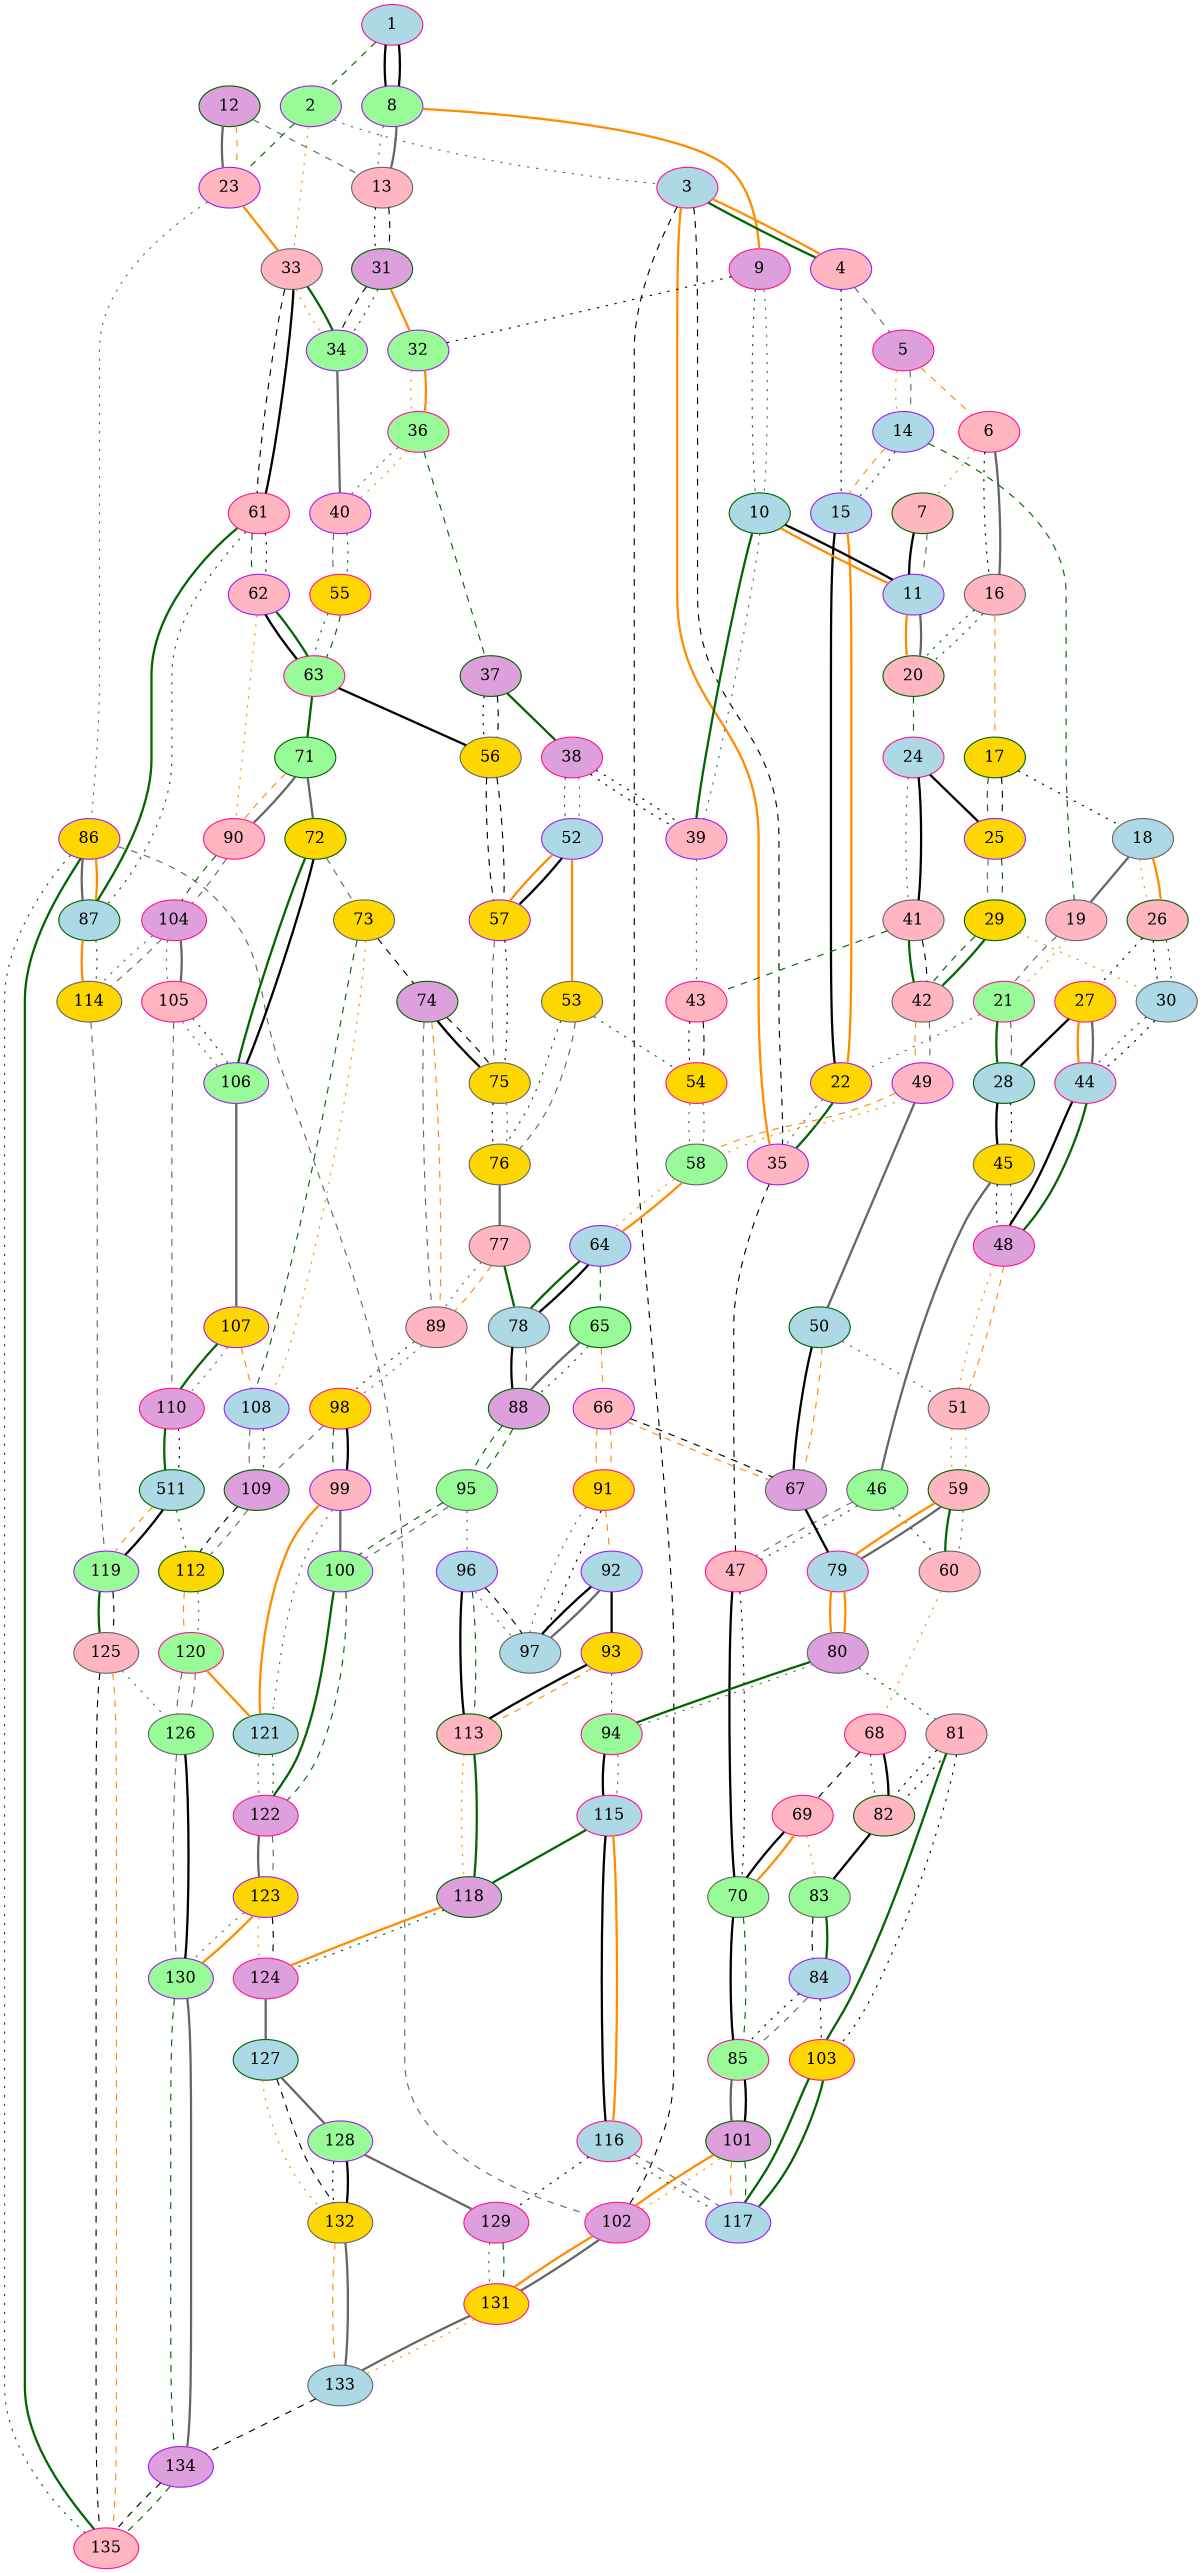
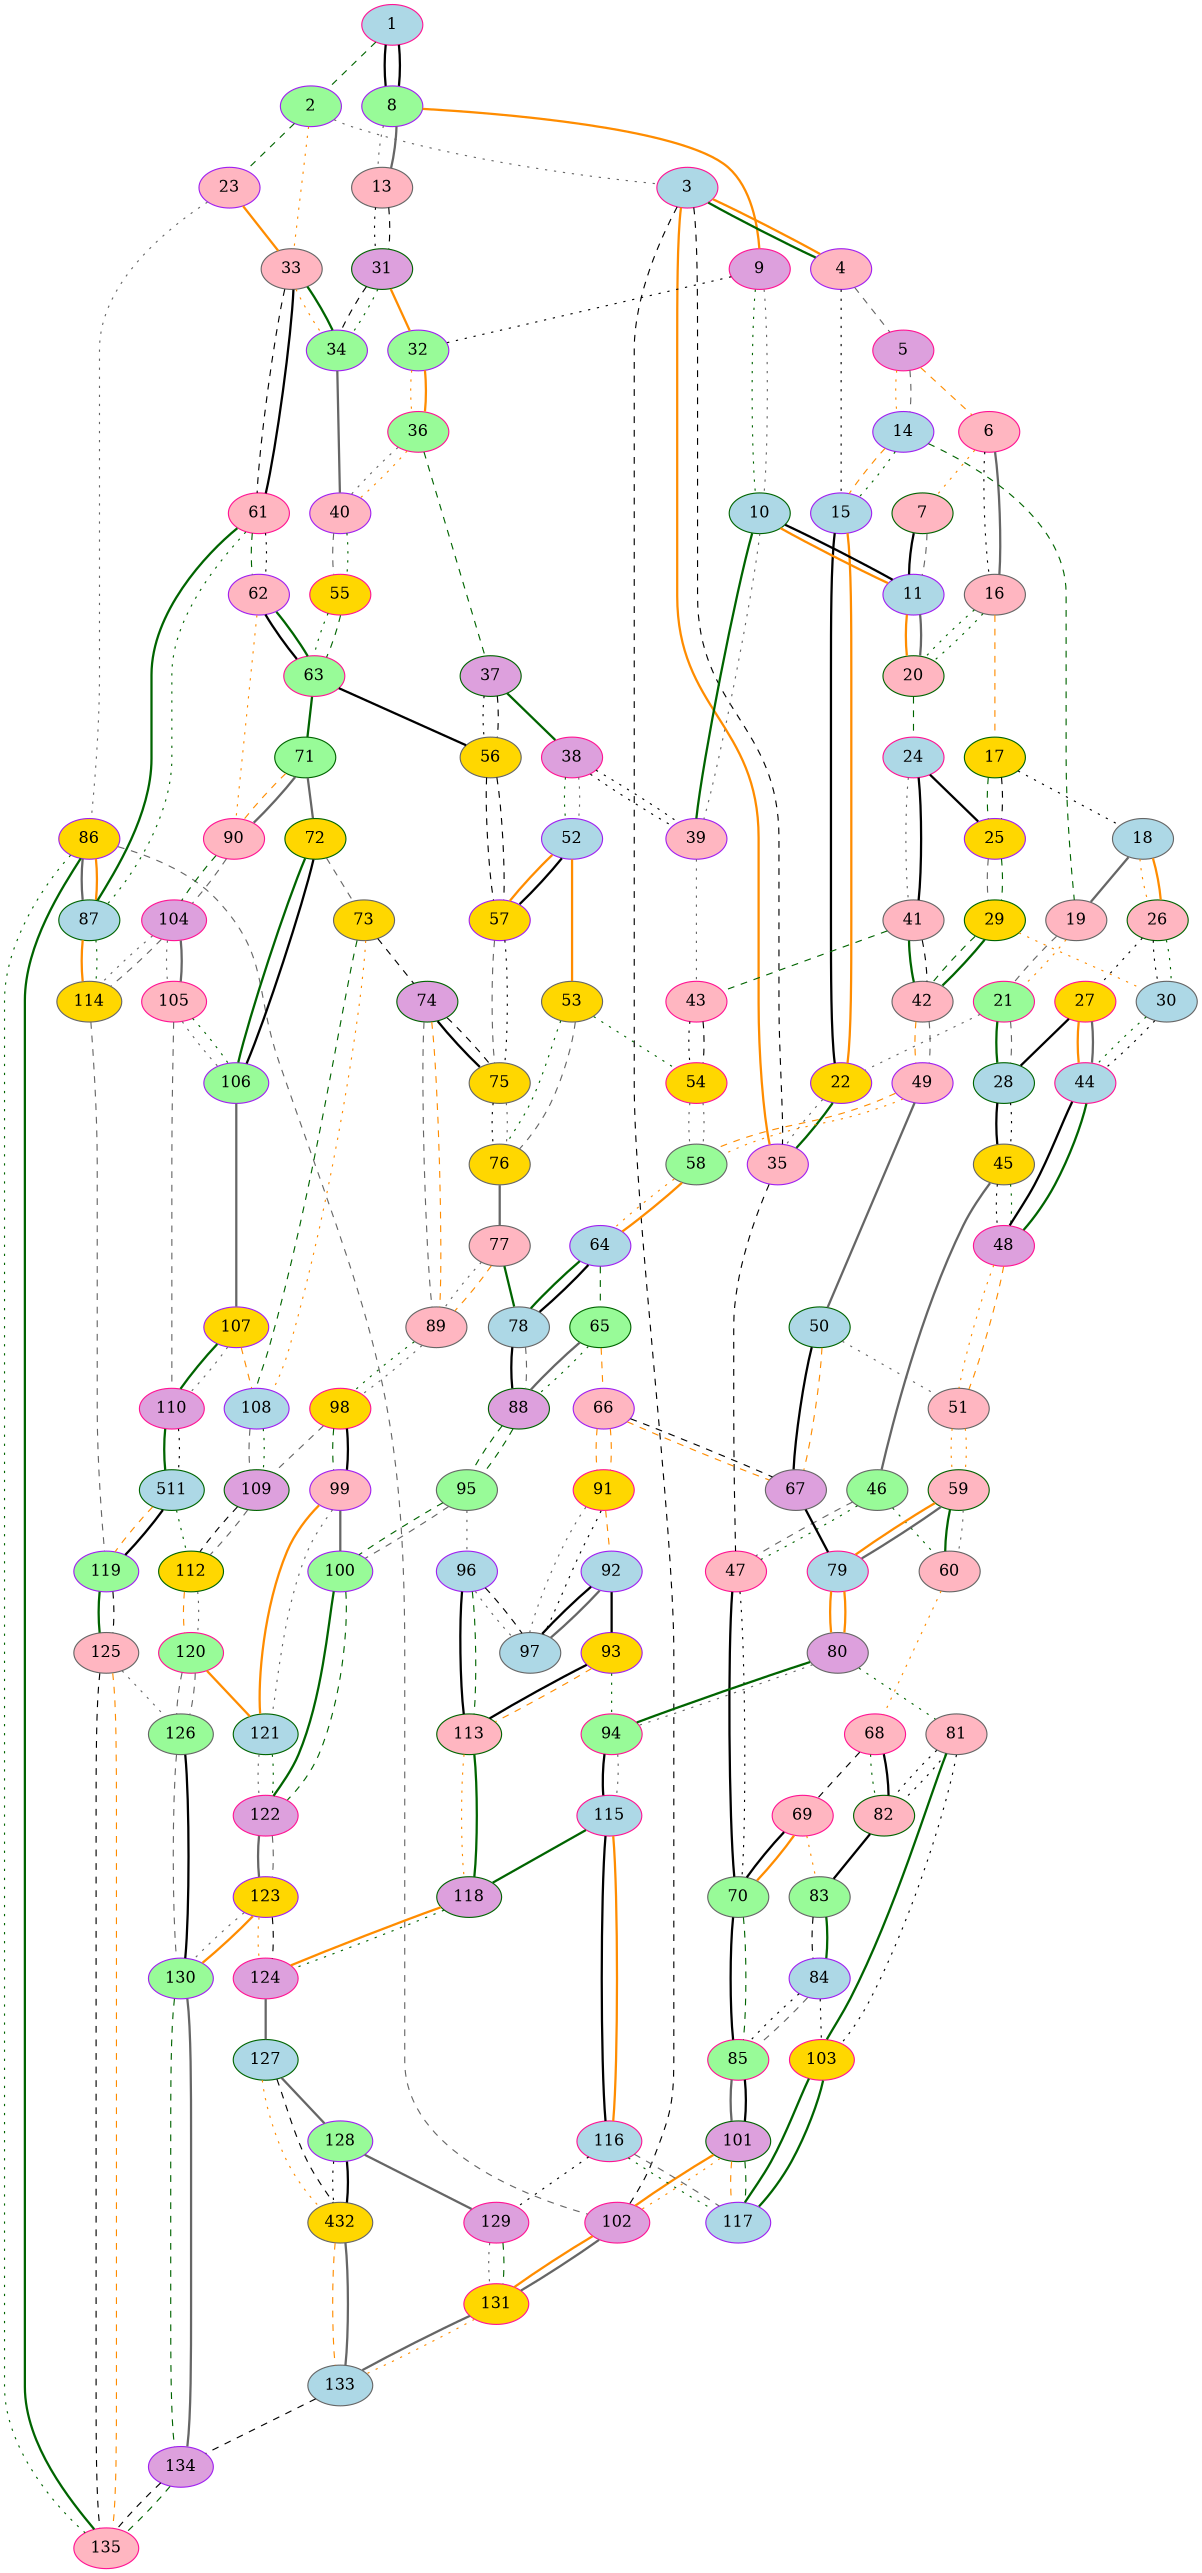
node "12": removed
node "132": label "132" -> "432"
